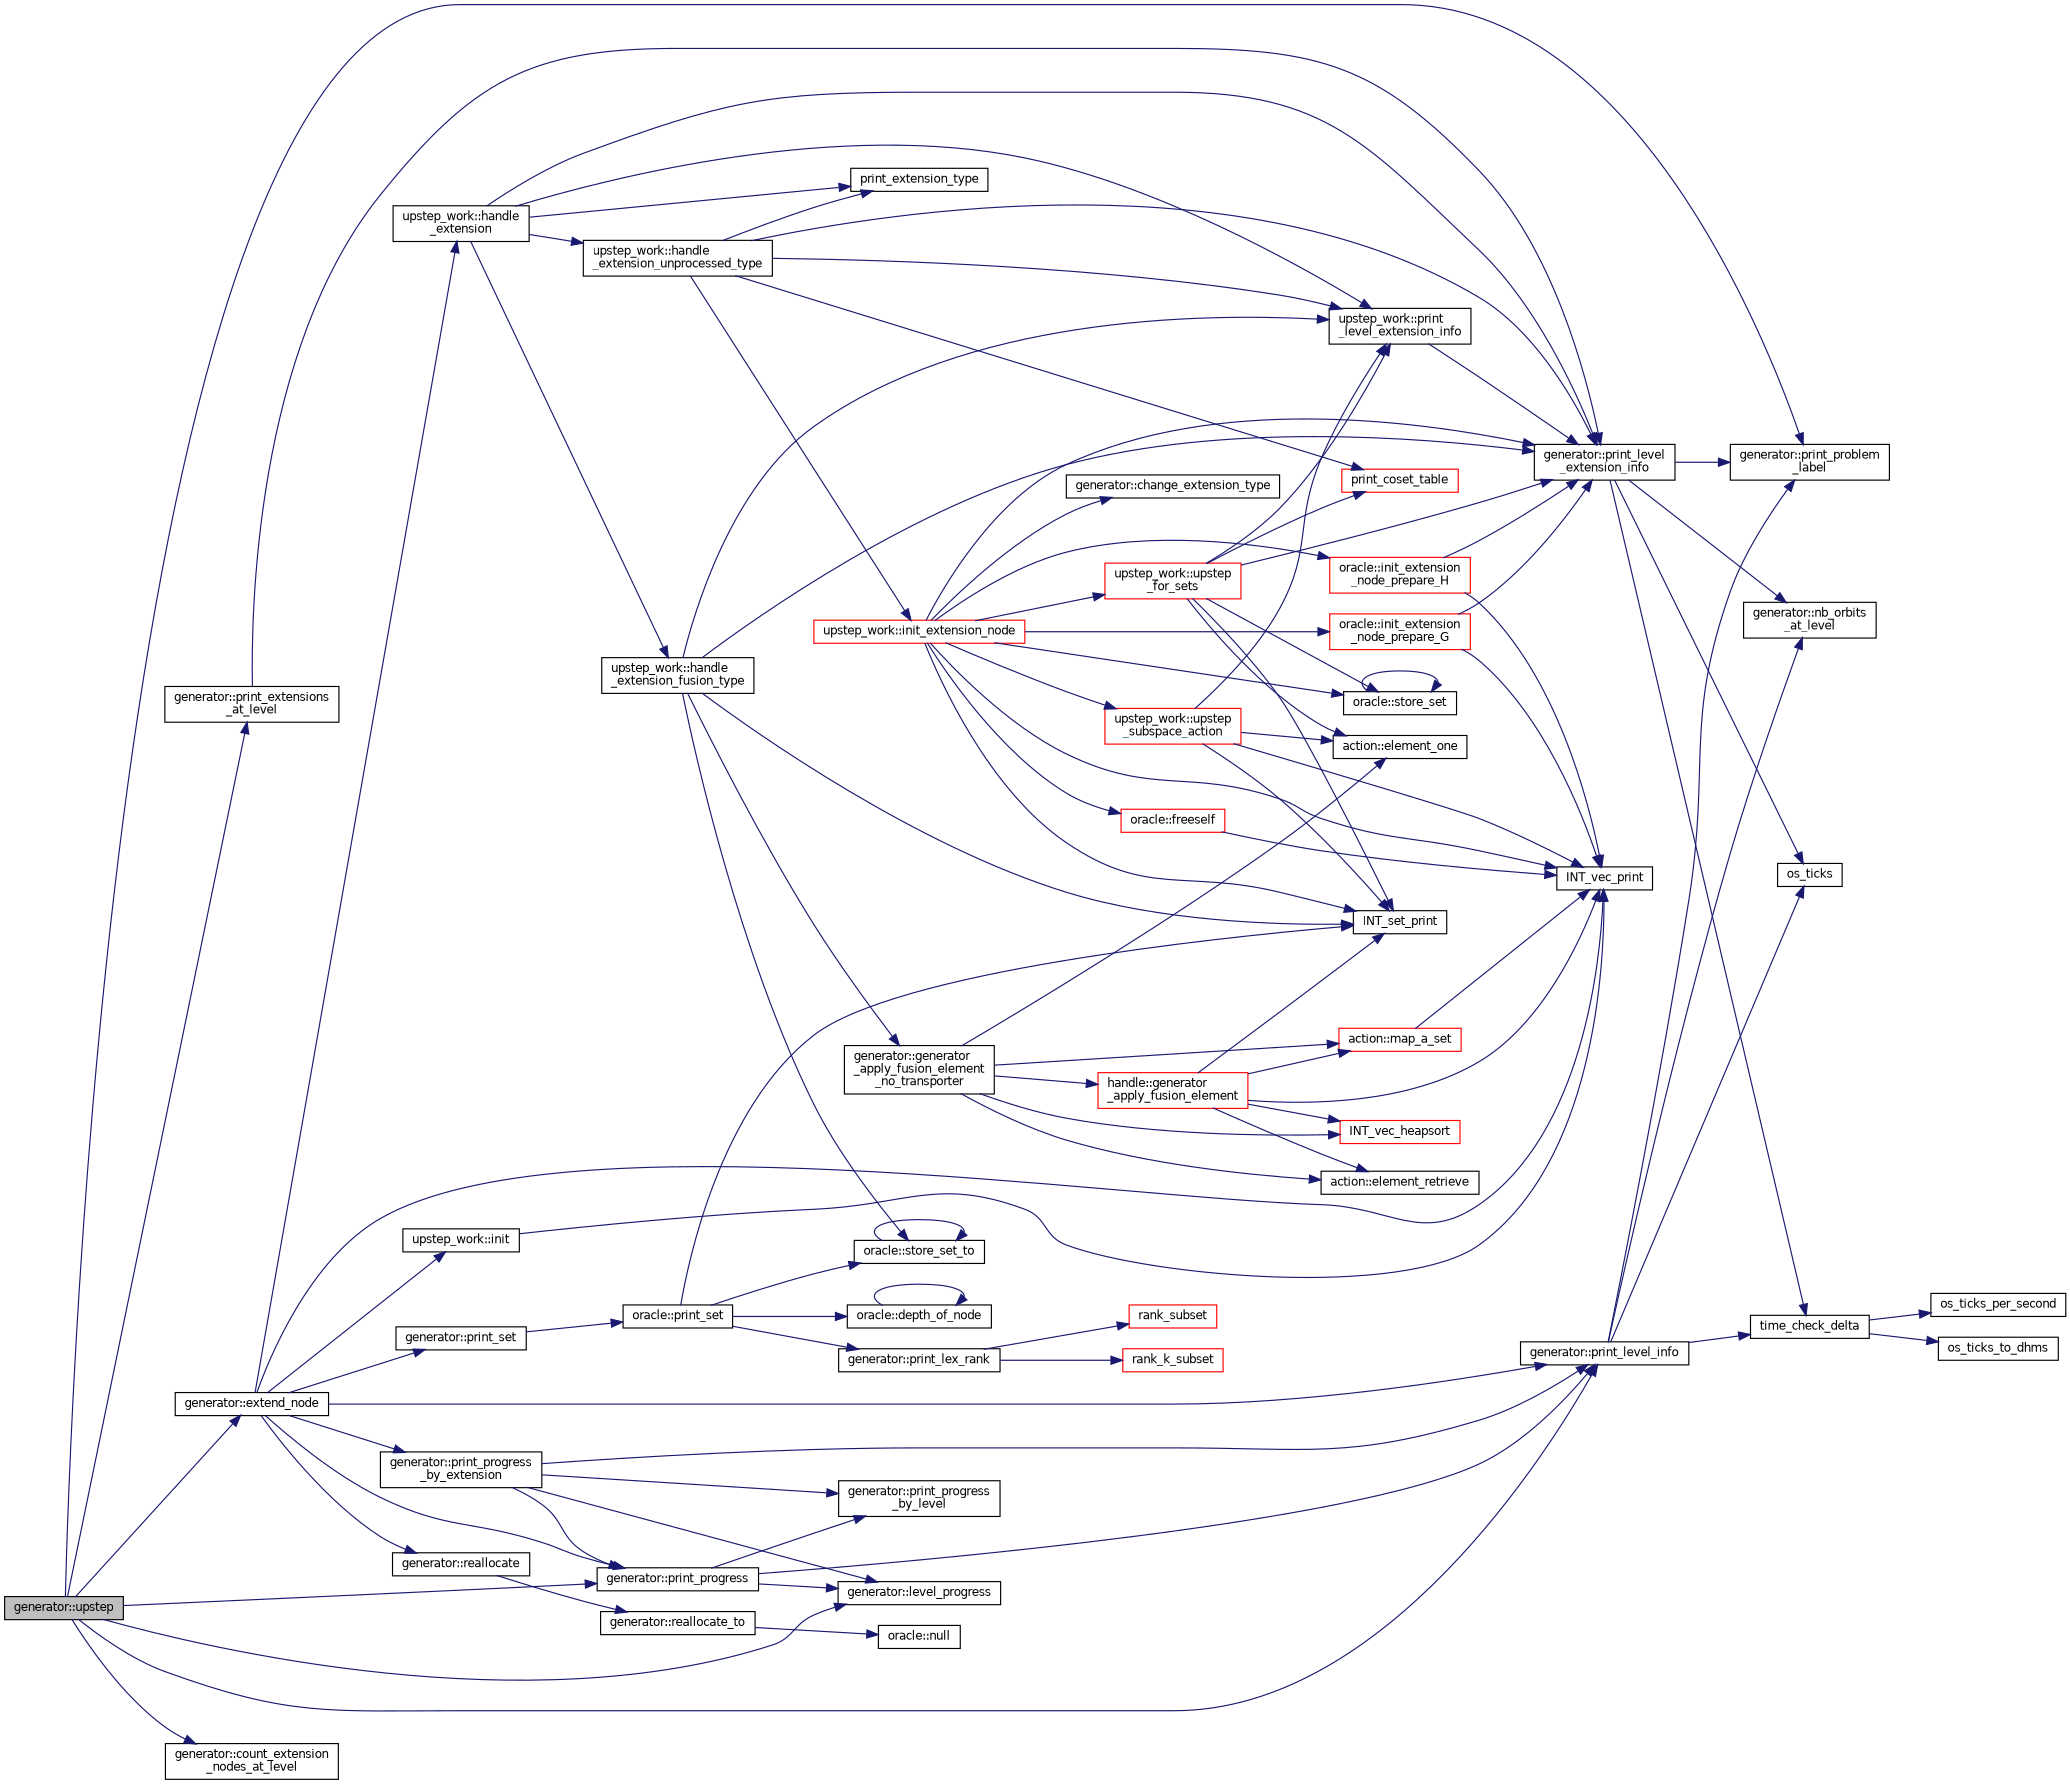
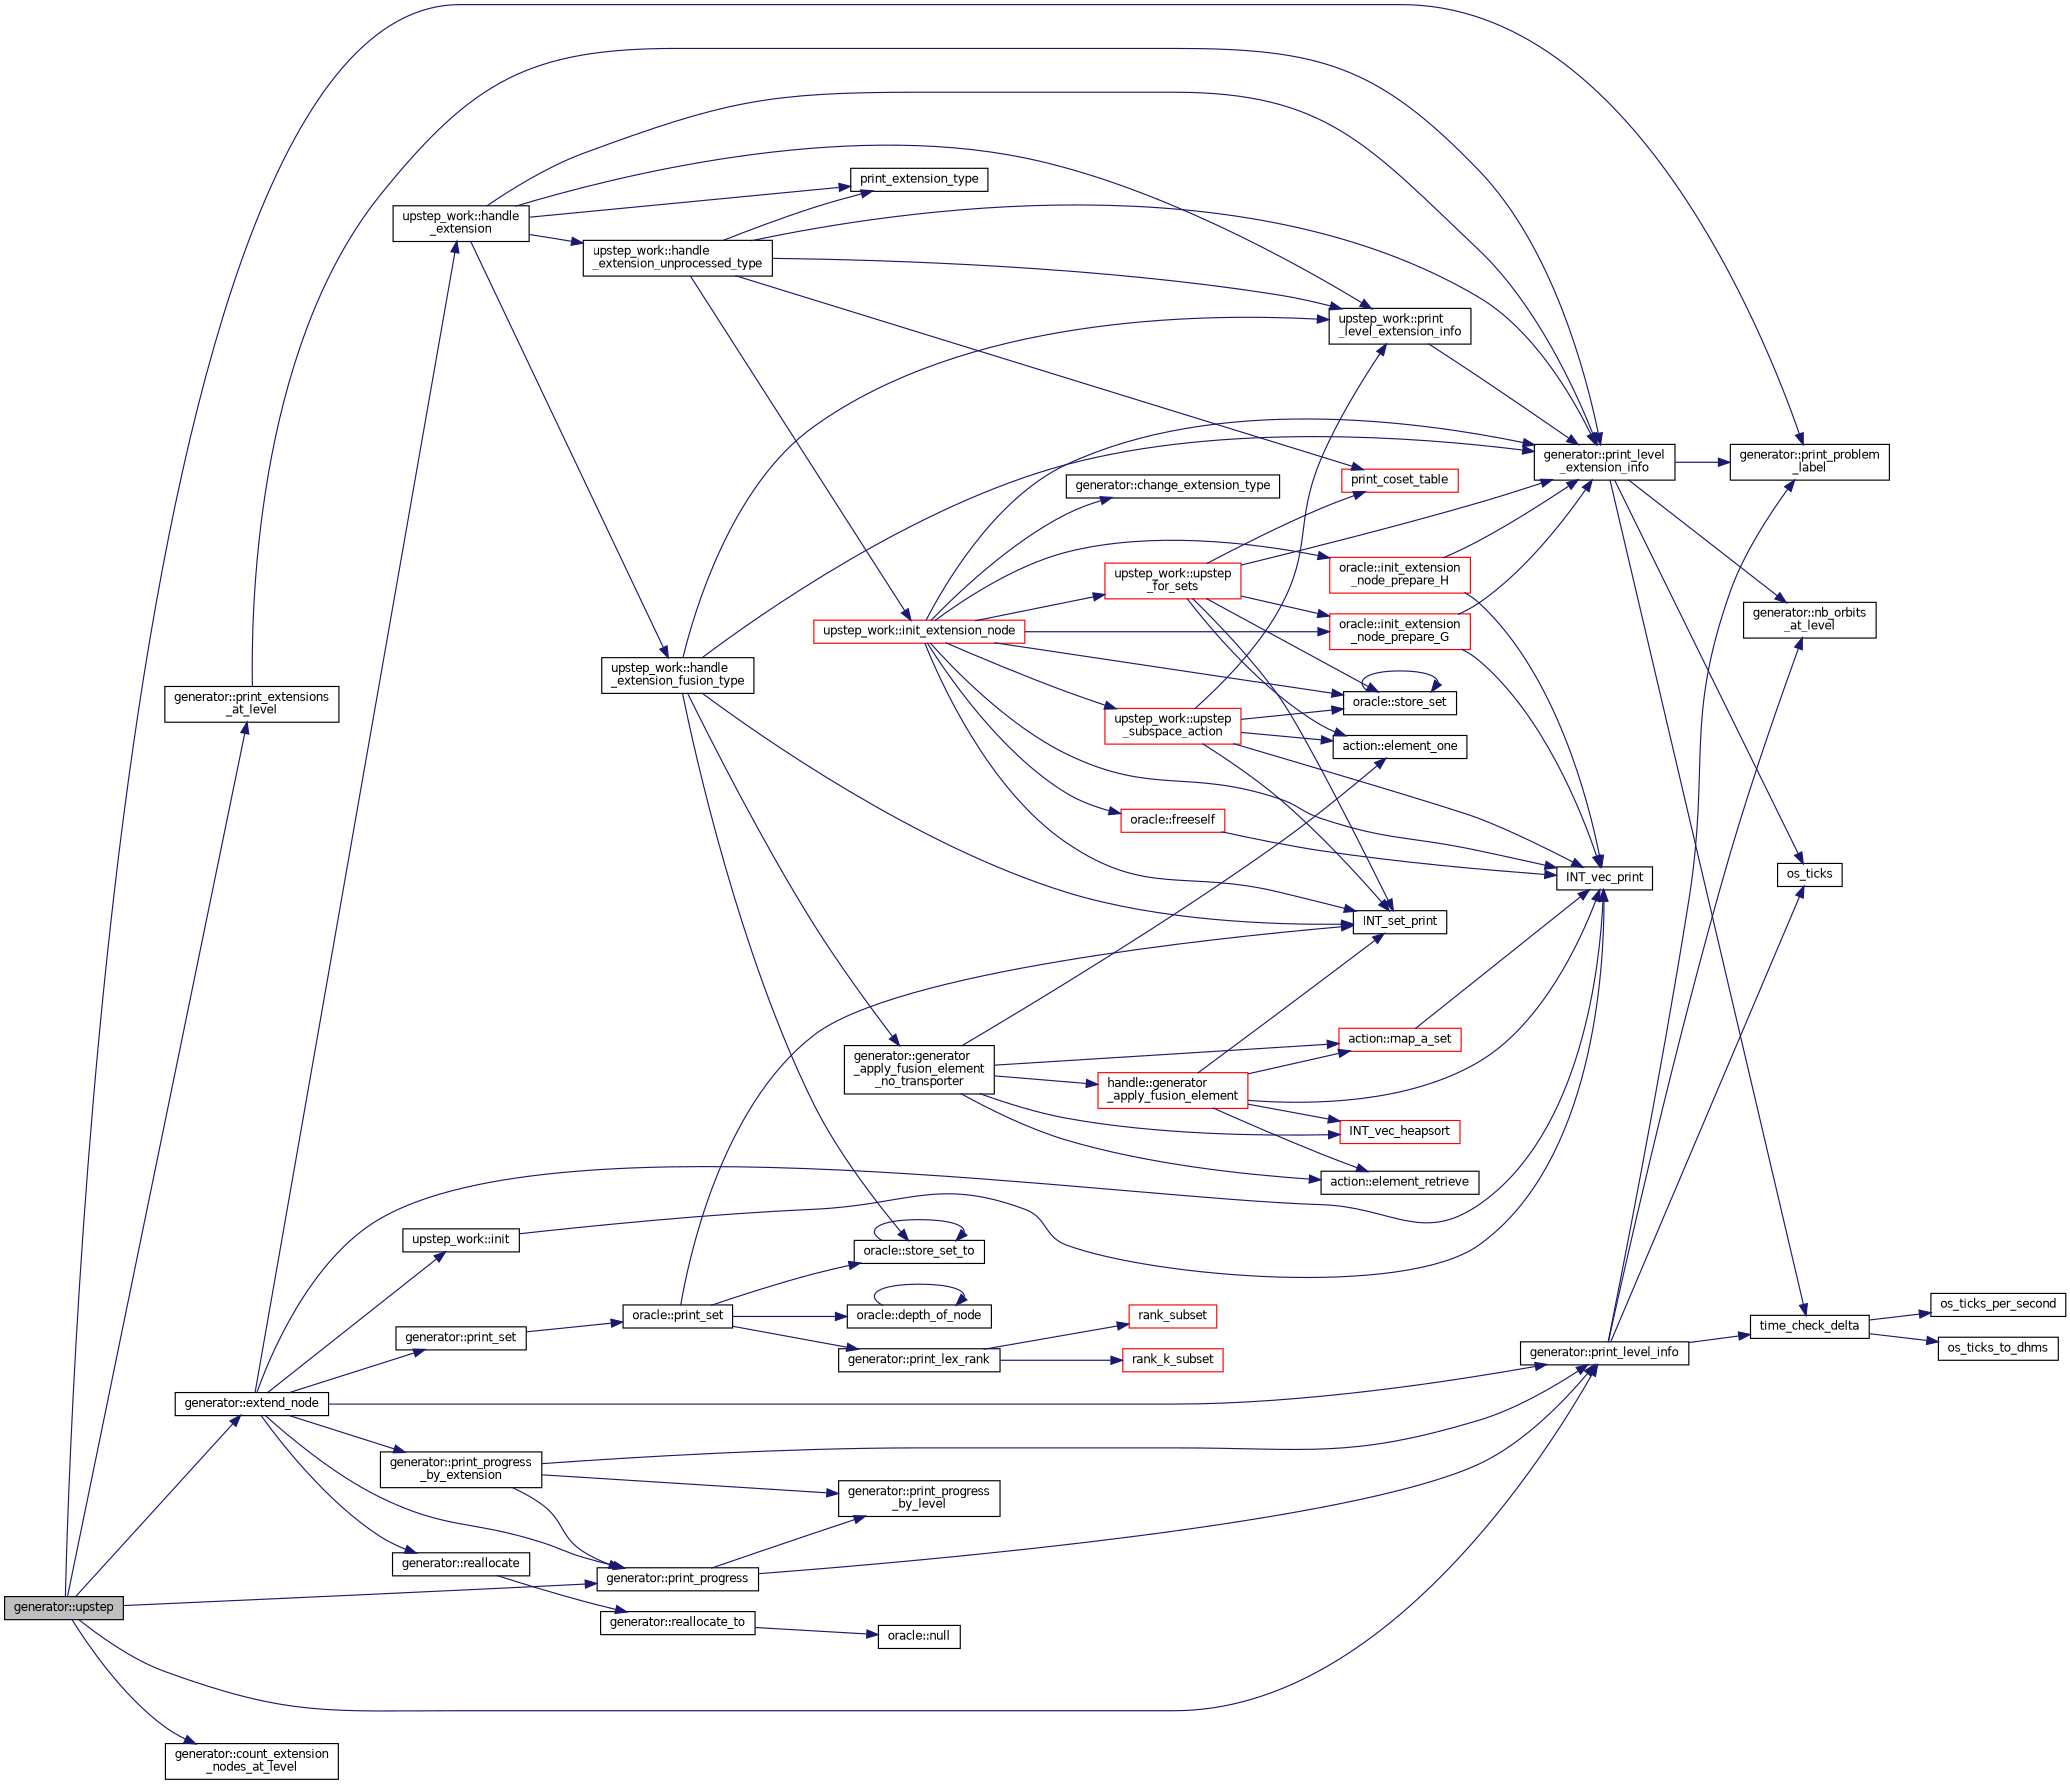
edge "upstep_work::upstep _for_sets" -> "upstep_work::print _level_extension_info": now "upstep_work::upstep _for_sets" -> "oracle::init_extension _node_prepare_G"
edge "upstep_work::upstep _subspace_action" -> "oracle::store_set": added
node "generator::level_progress": removed
